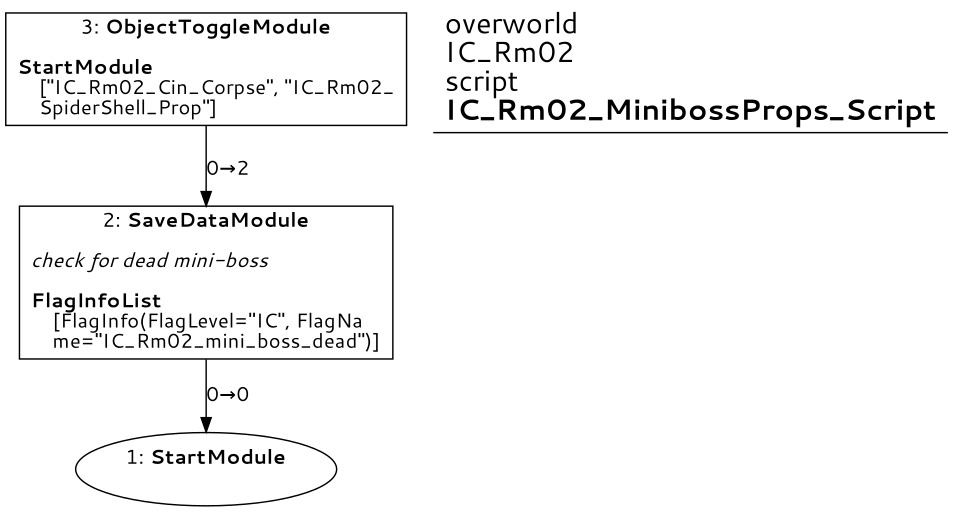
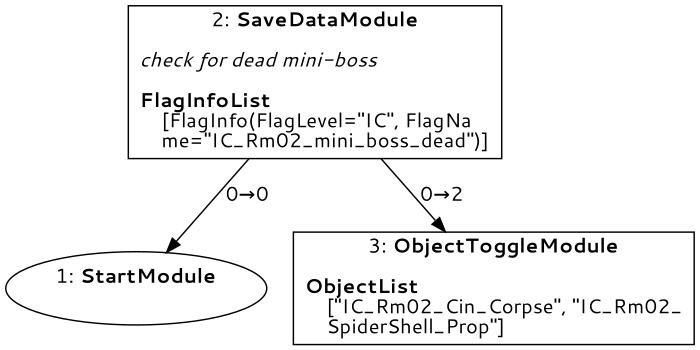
node "3:": text "StartModule" -> "ObjectList"
node "overworld": removed
edge "3:" -> "2:": reversed
